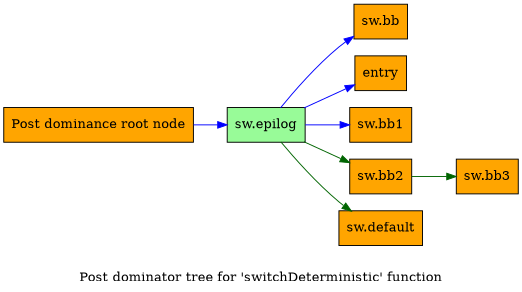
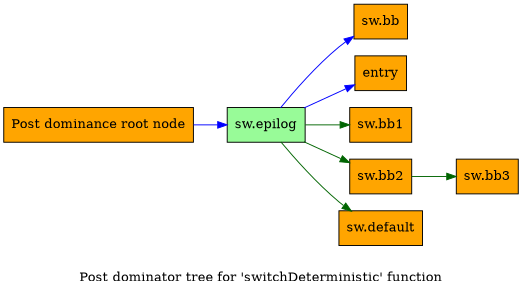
edge "sw.epilog" -> "sw.bb1": color blue -> darkgreen
